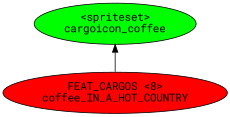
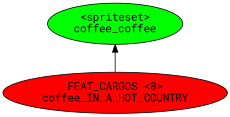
node "<spriteset> cargoicon_coffee": label "<spriteset> cargoicon_coffee" -> "<spriteset> coffee_coffee"
